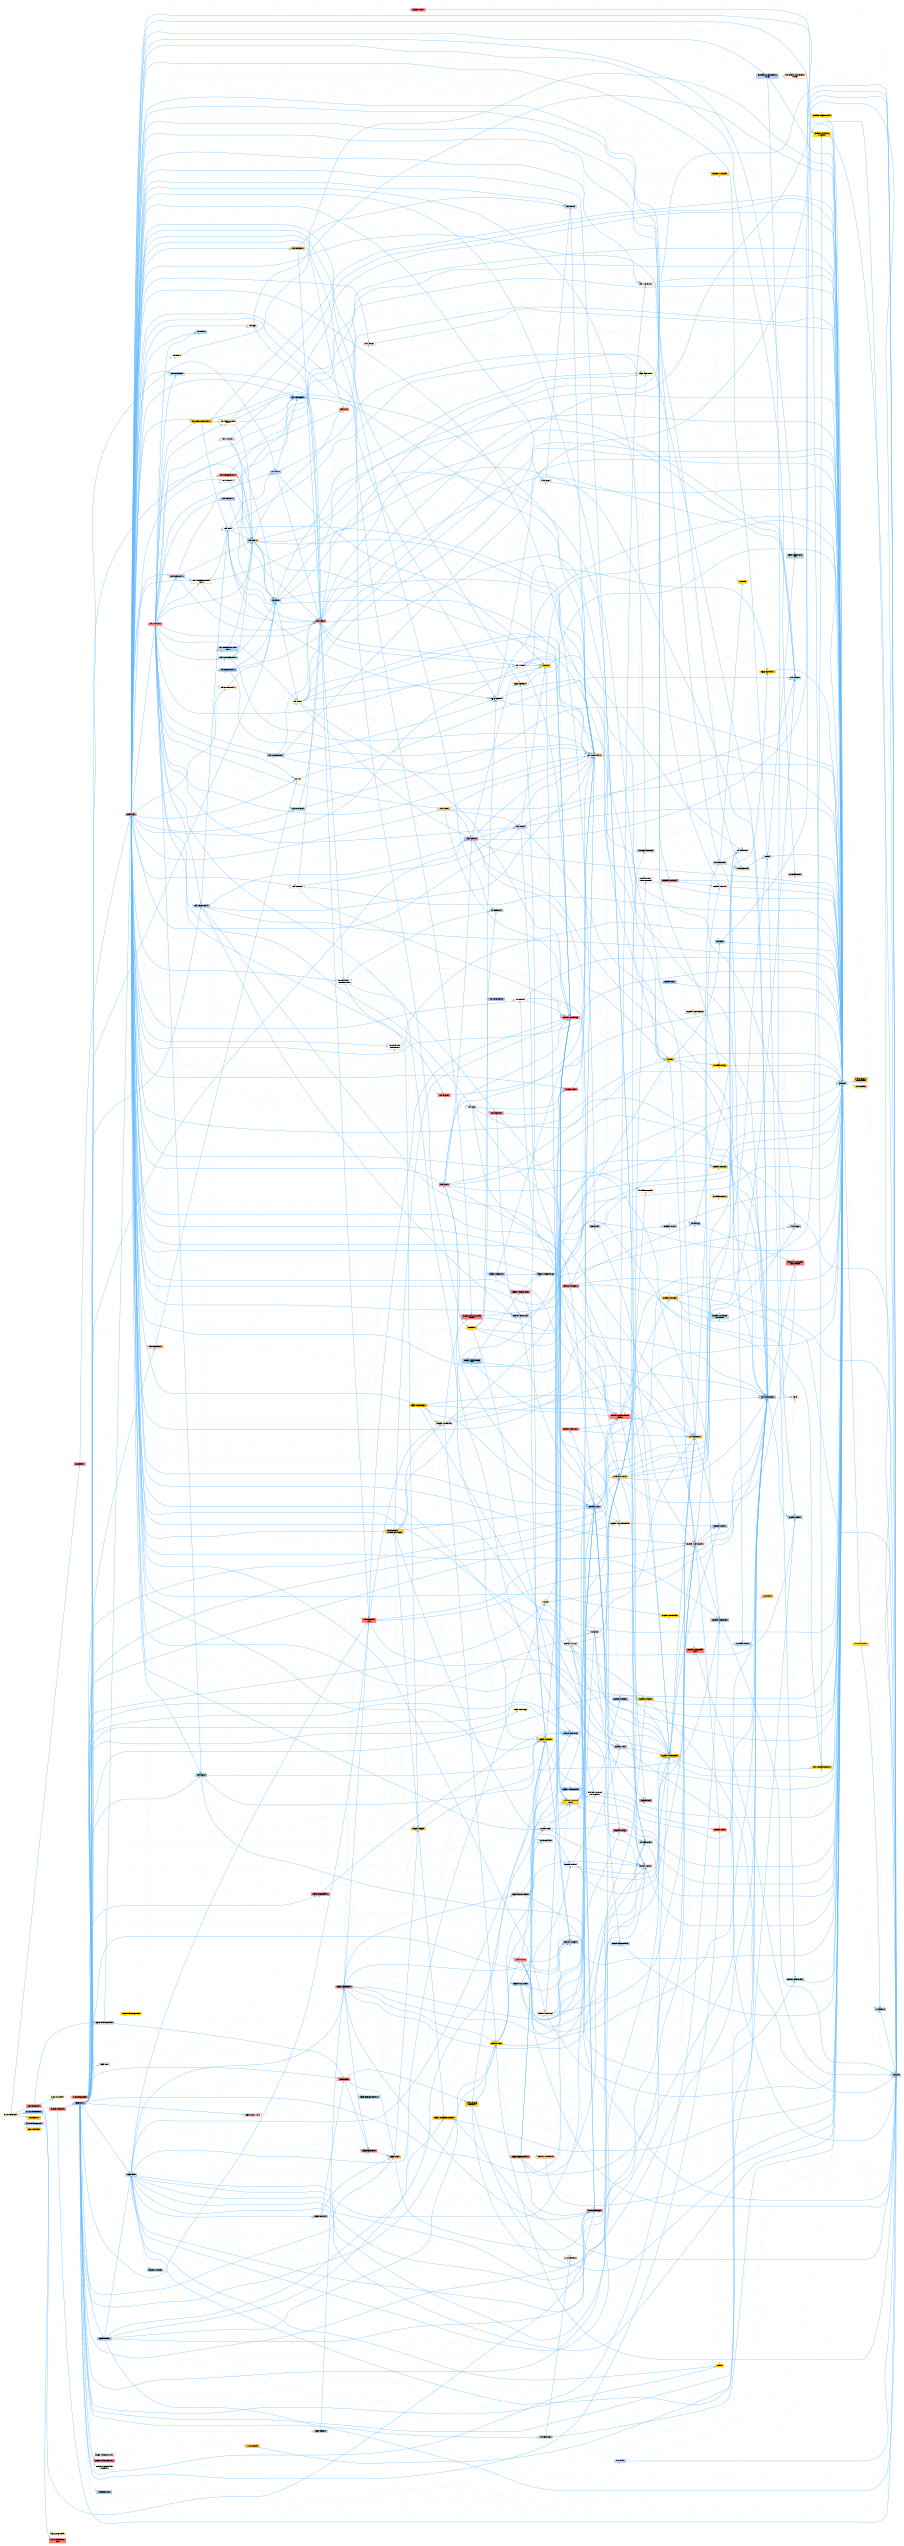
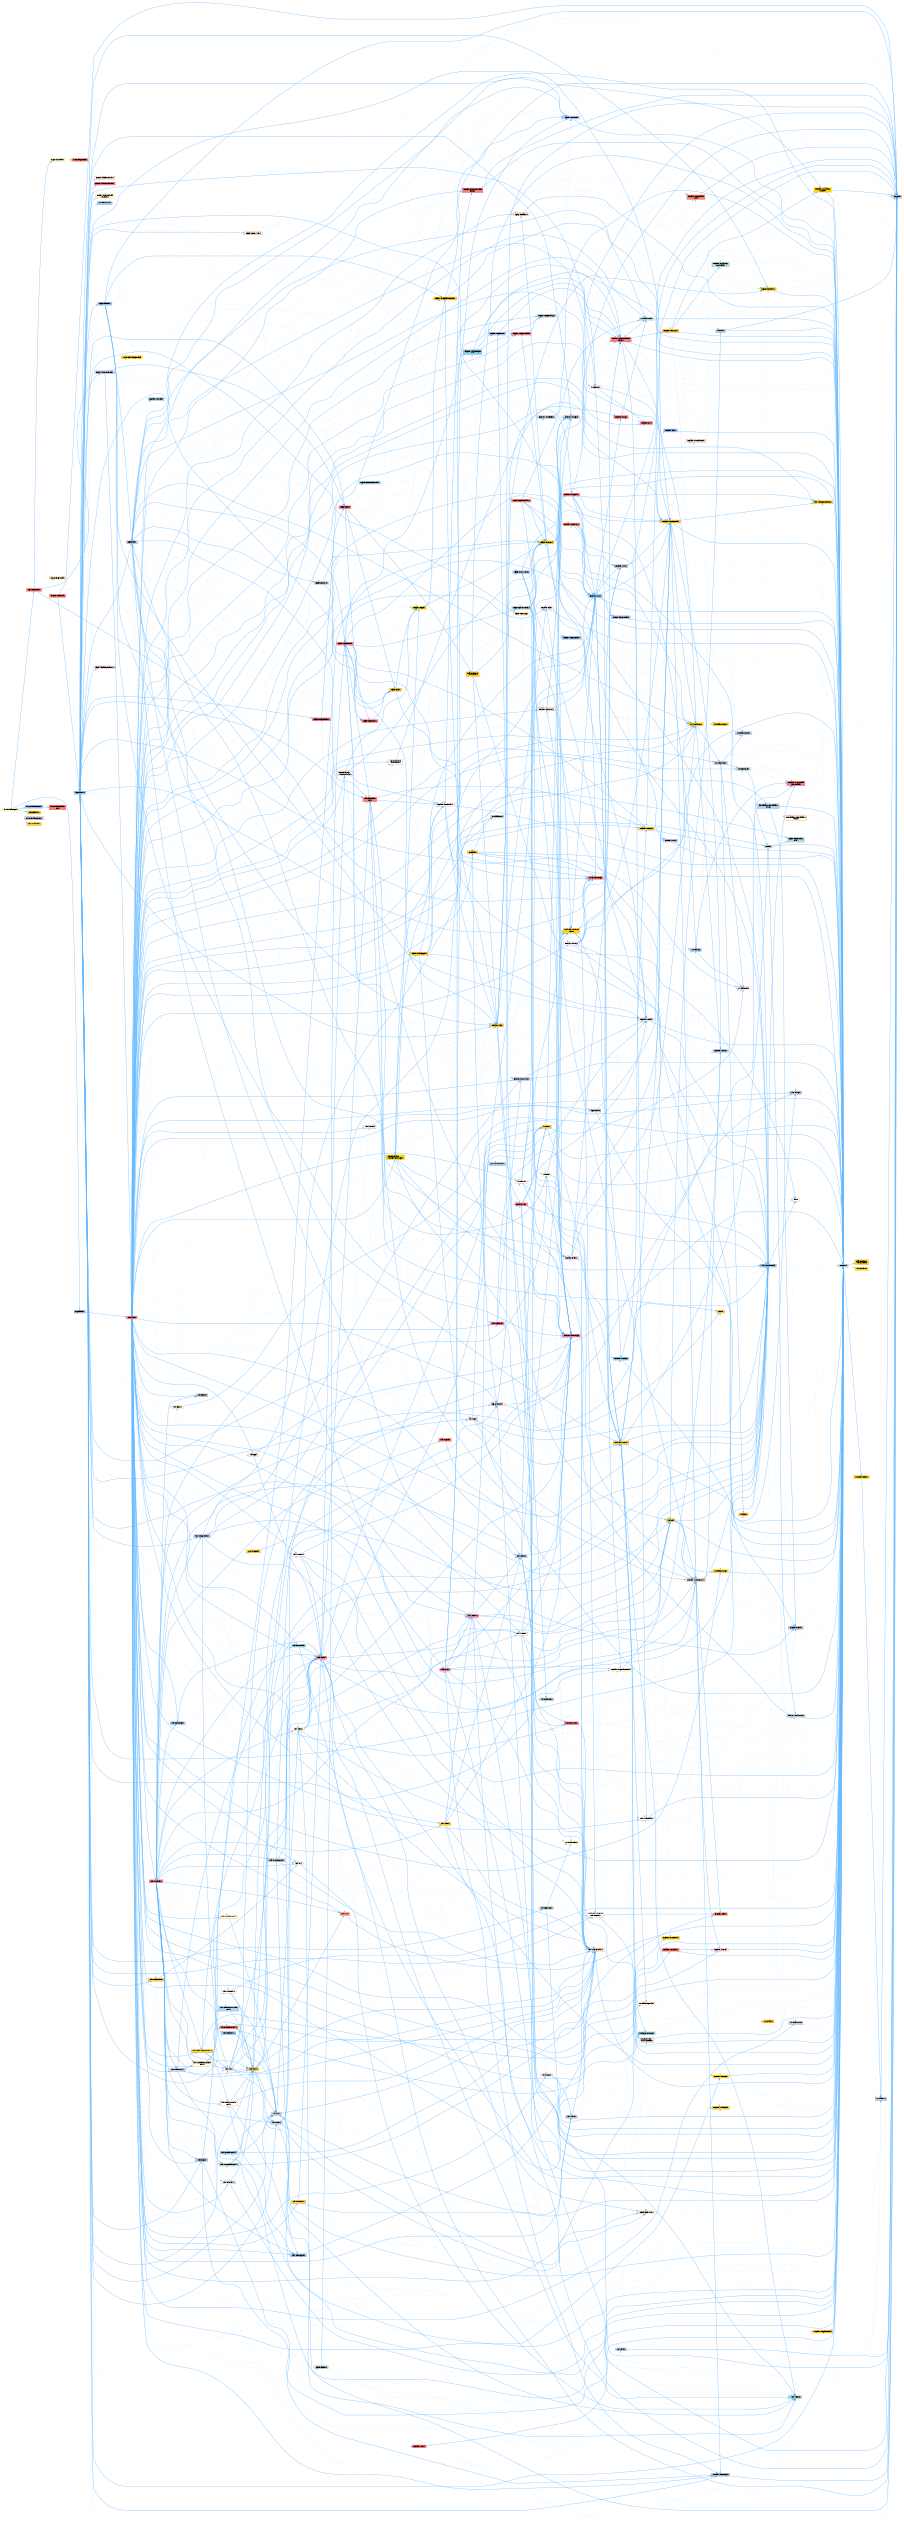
node "Math/Box.h": color darkorange -> purple
edge "Internationalization /Internationalization.h" -> "HAL/PlatformTLS.h": now "Internationalization /Internationalization.h" -> "Templates/SharedPointer.h"
edge "Misc/AssertionMacros.h" -> "Templates/EnableIf.h": style bold -> dotted
node "EngineGlobals.h": fillcolor salmon -> skyblue
node "AndOrNot/UnrealNames.h": label "AndOrNot/UnrealNames.h" -> "UObject/UnrealNames.h"
edge "Containers/Set.h" -> "Containers/StringFwd.h": now "Misc/DateTime.h" -> "Containers/StringFwd.h"
node "UObject/Char.h": label "UObject/Char.h" -> "UObject/ReflectedTypeAccessors.h"
edge "UObject/WeakObjectPtrTemplates.h" -> "Containers/Map.h": style dotted -> bold
node "Containers/VersePathFwd.h": fillcolor gold -> lightblue
